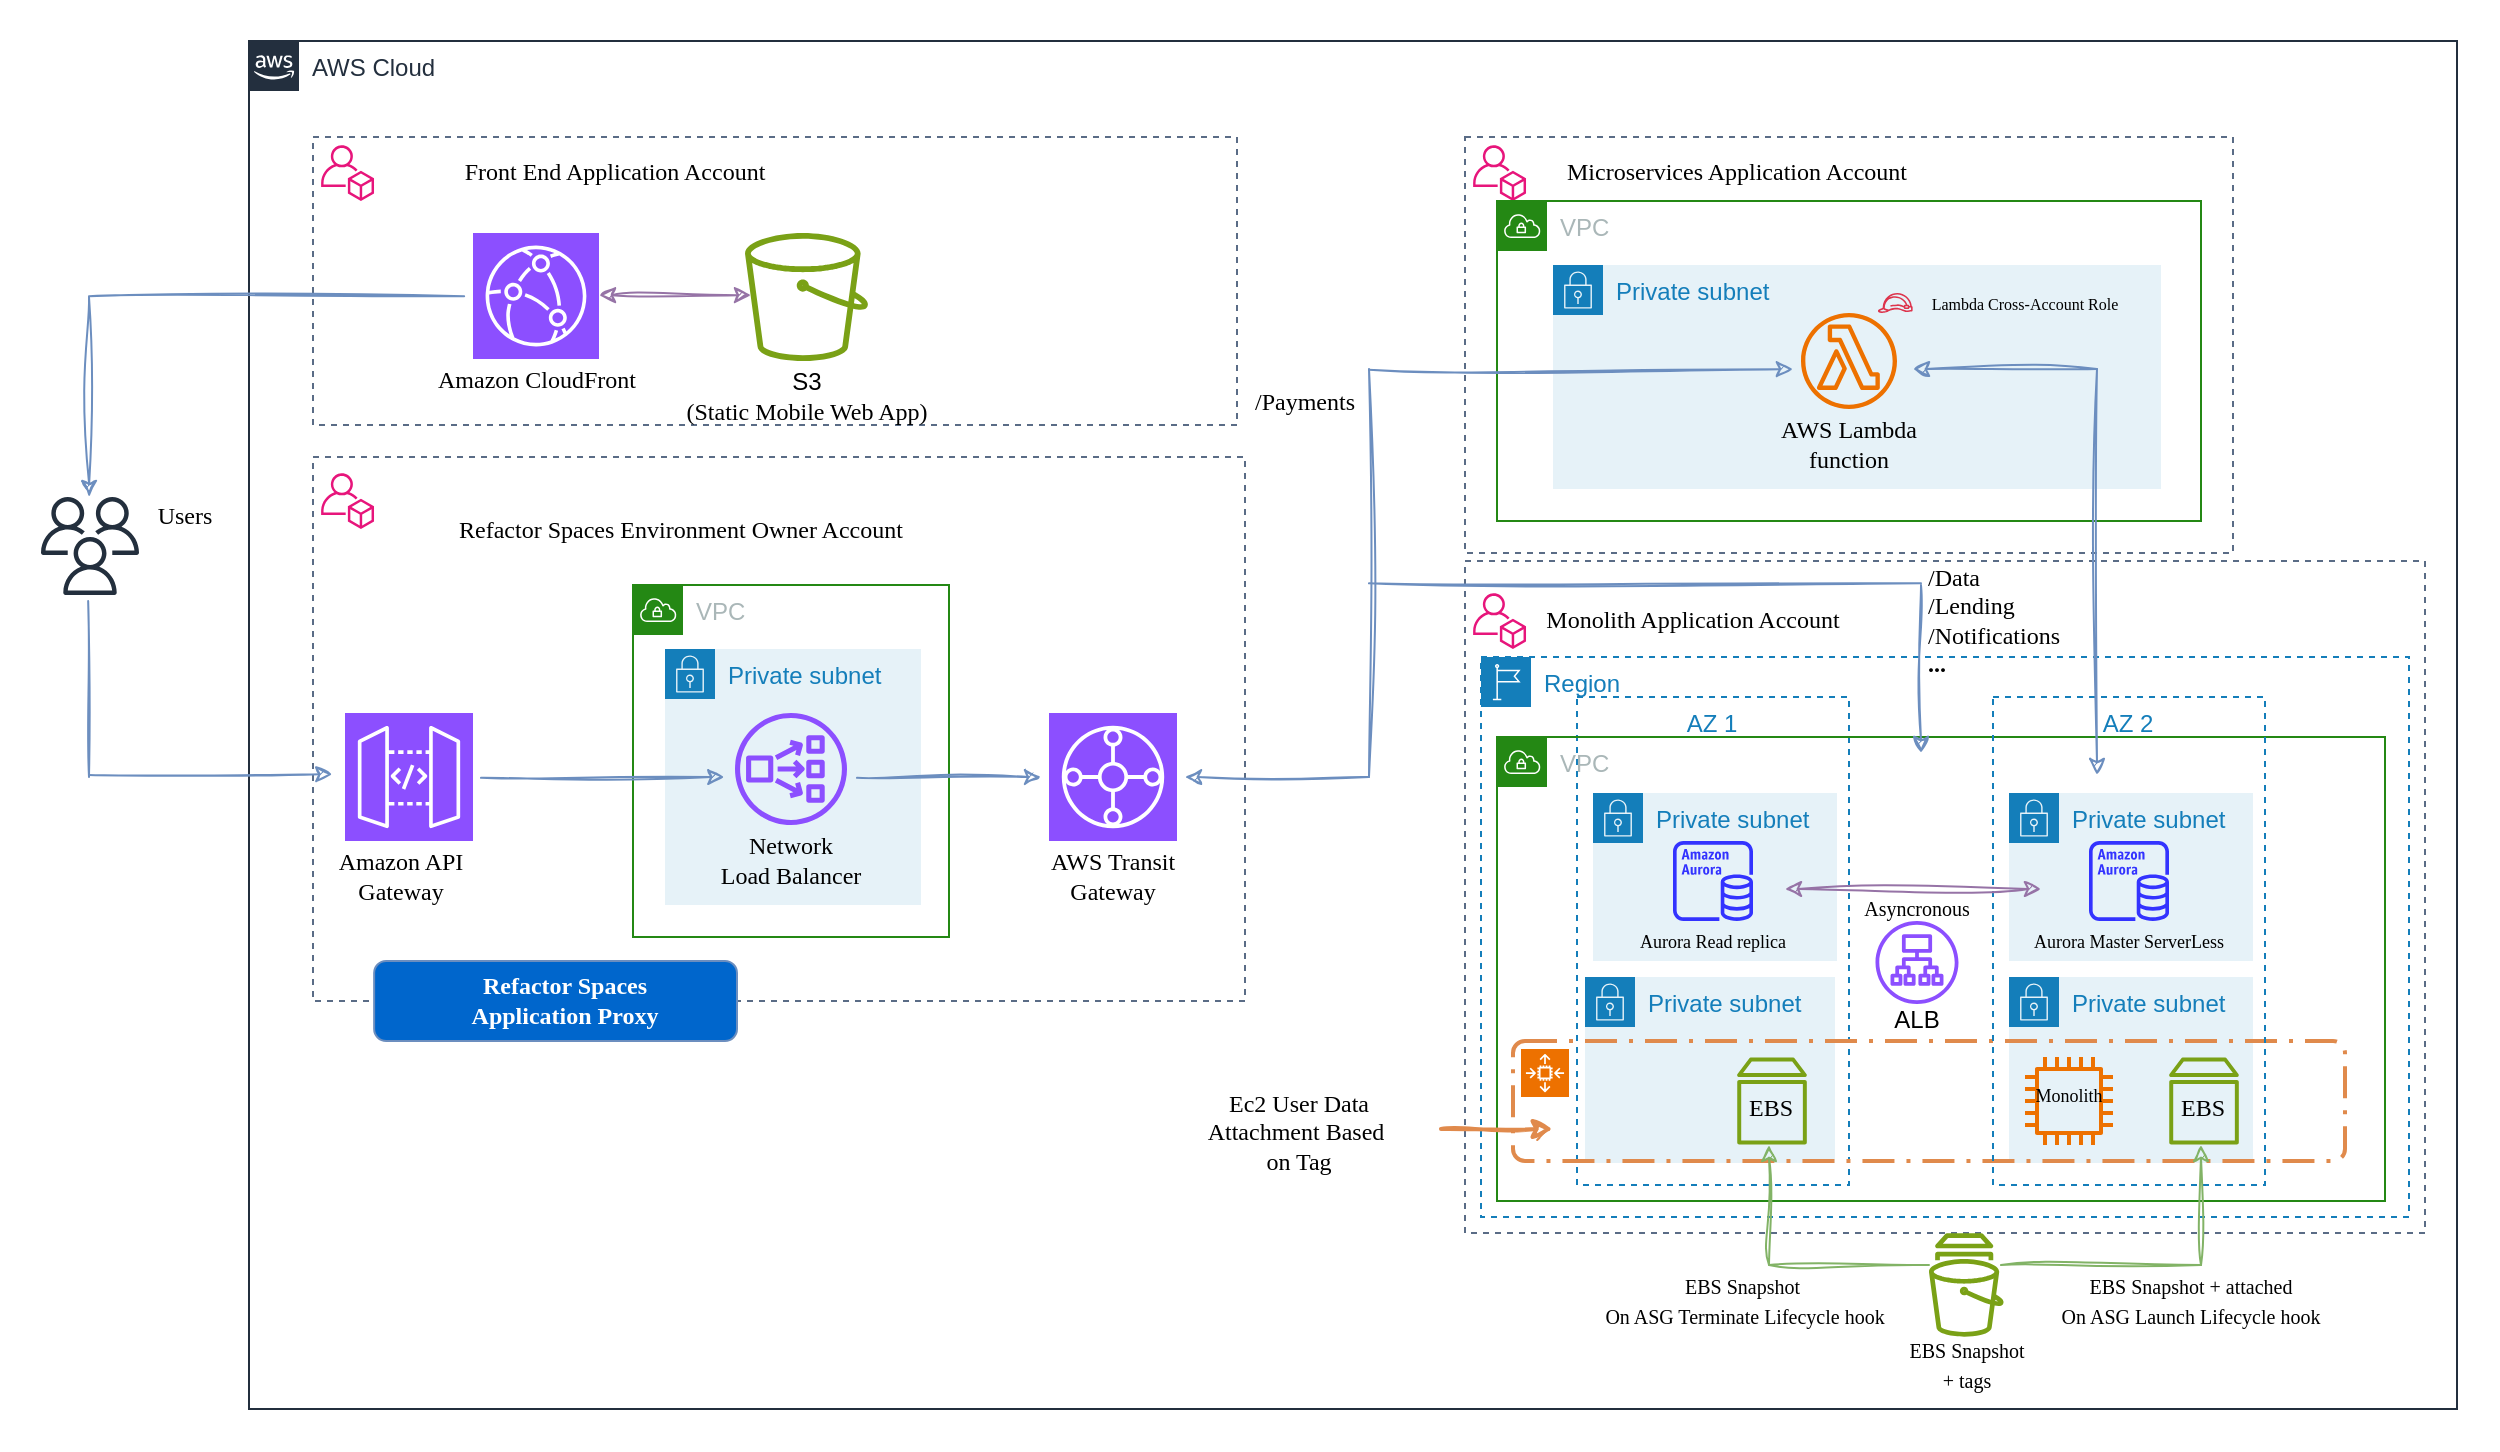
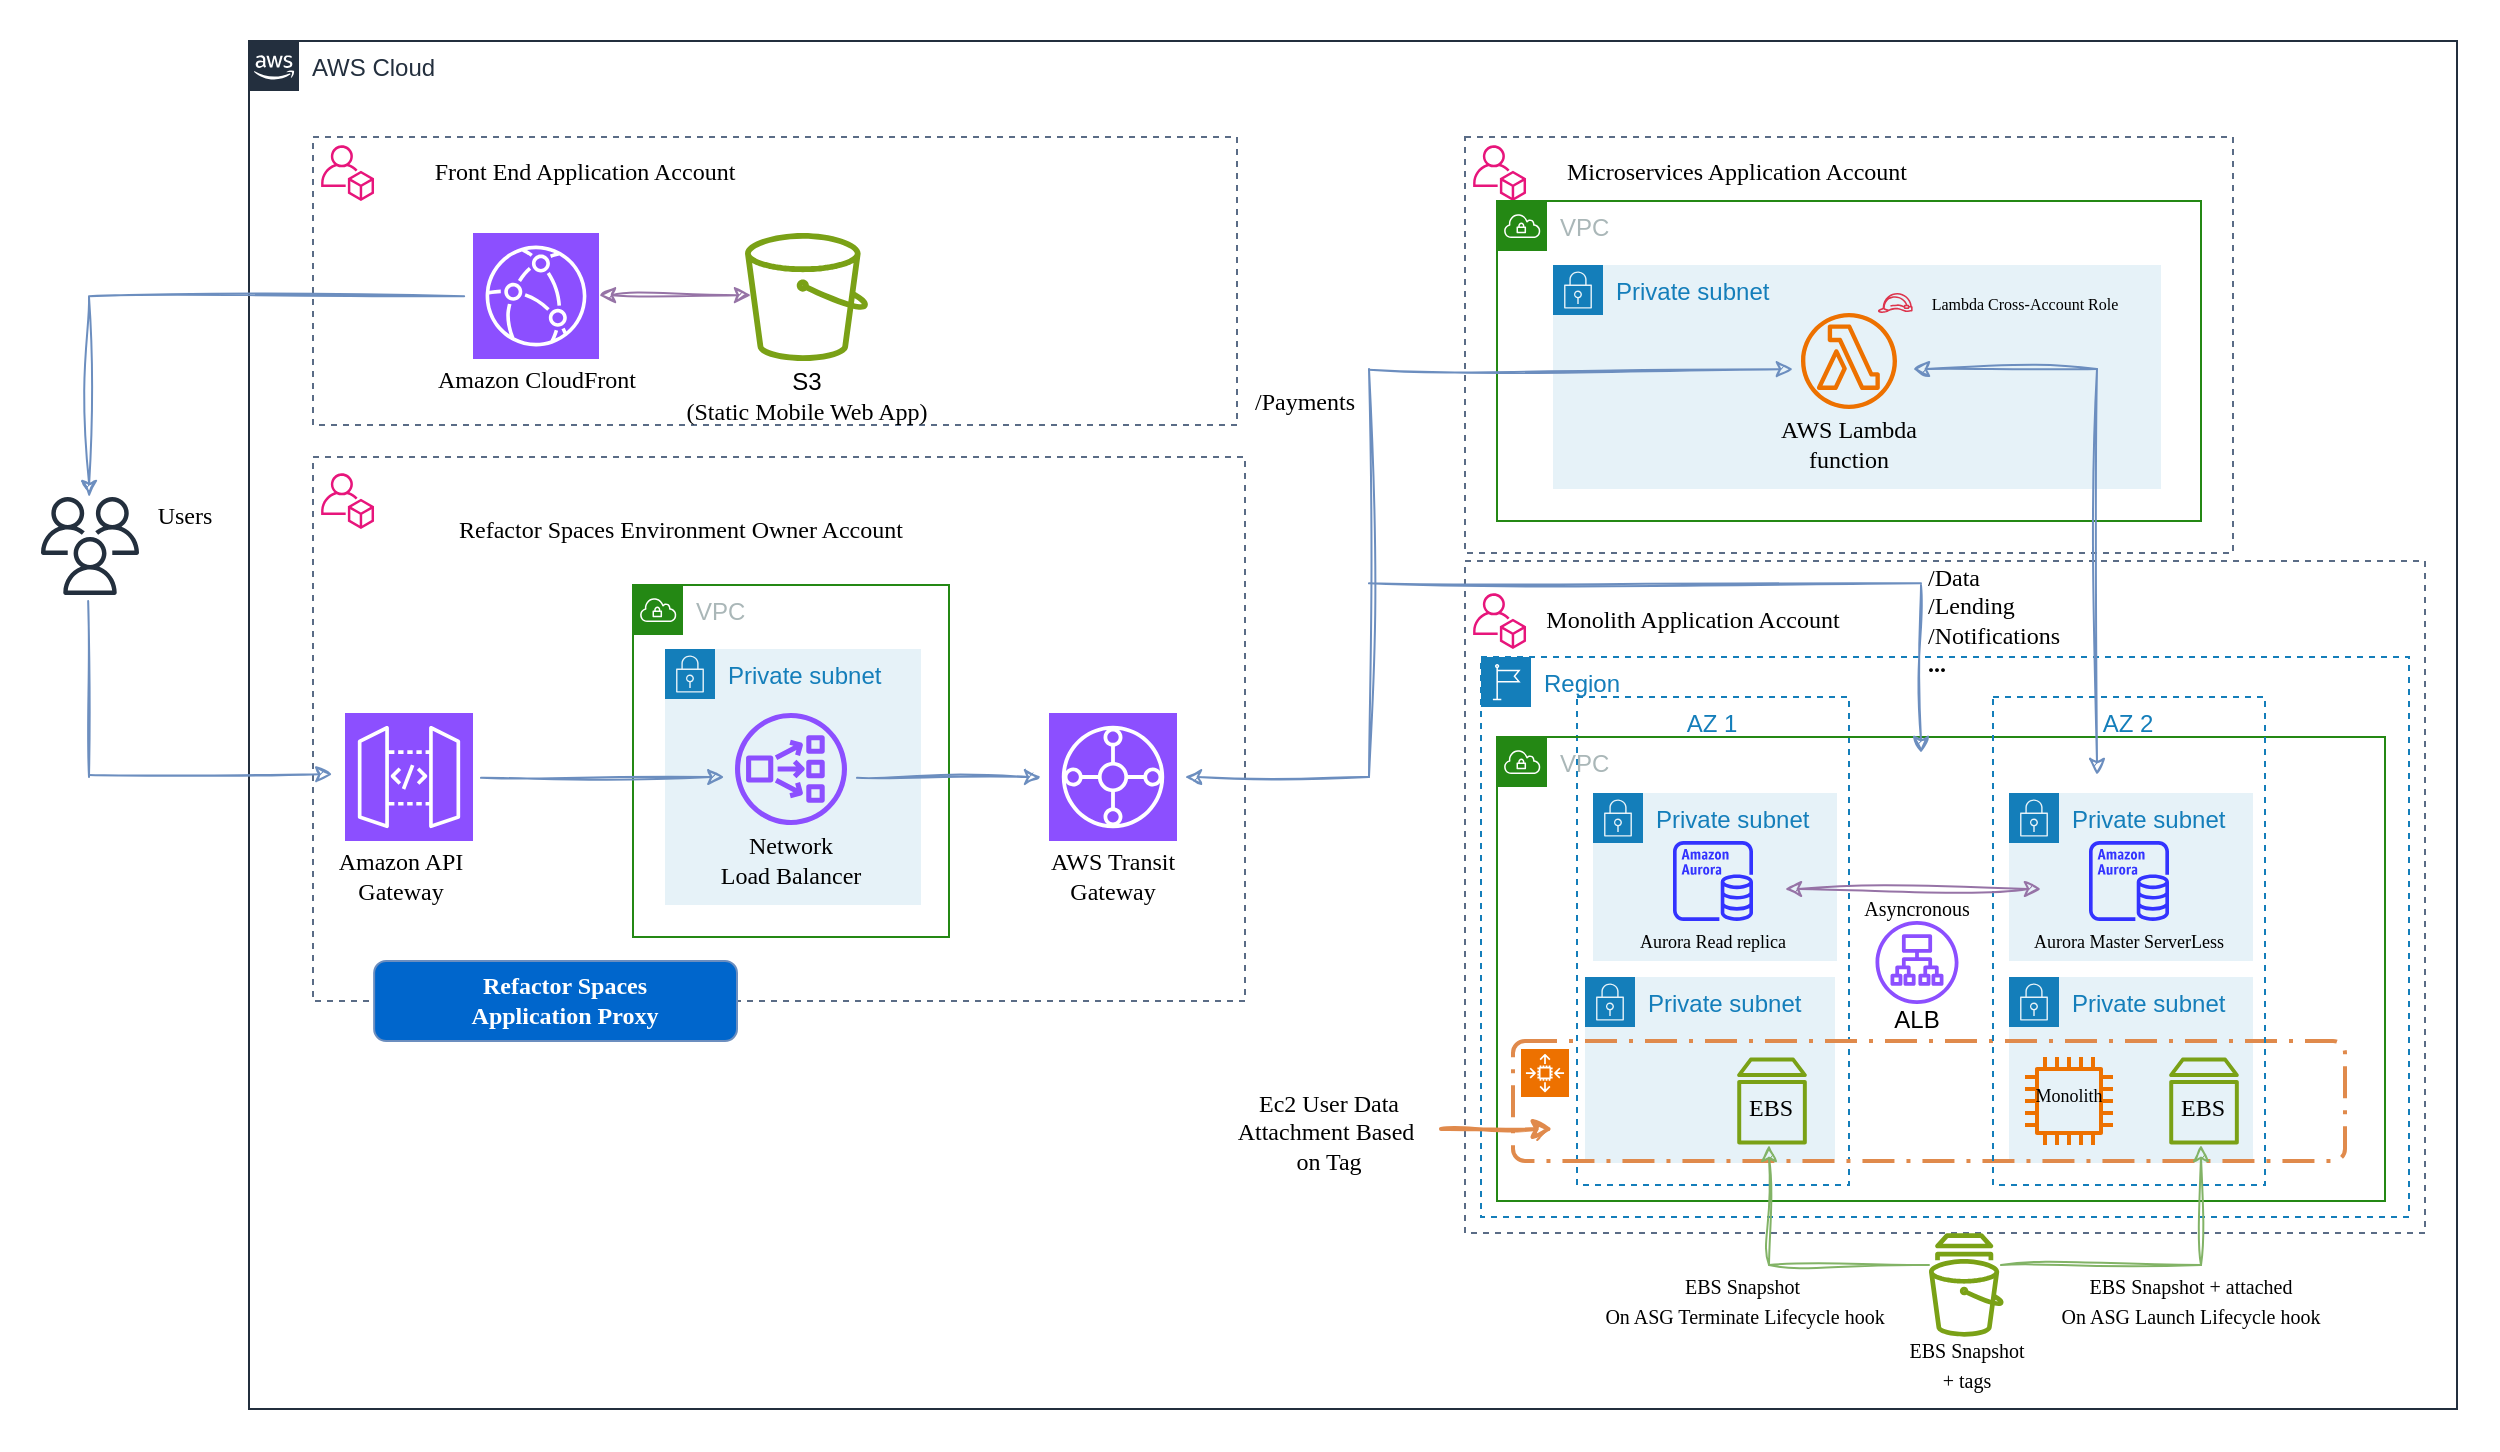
node "Front End Application Account": moved (615, 173) -> (585, 173)
node "Ec2 User Data Attachment Based on Tag": moved (1299, 1133) -> (1329, 1133)
